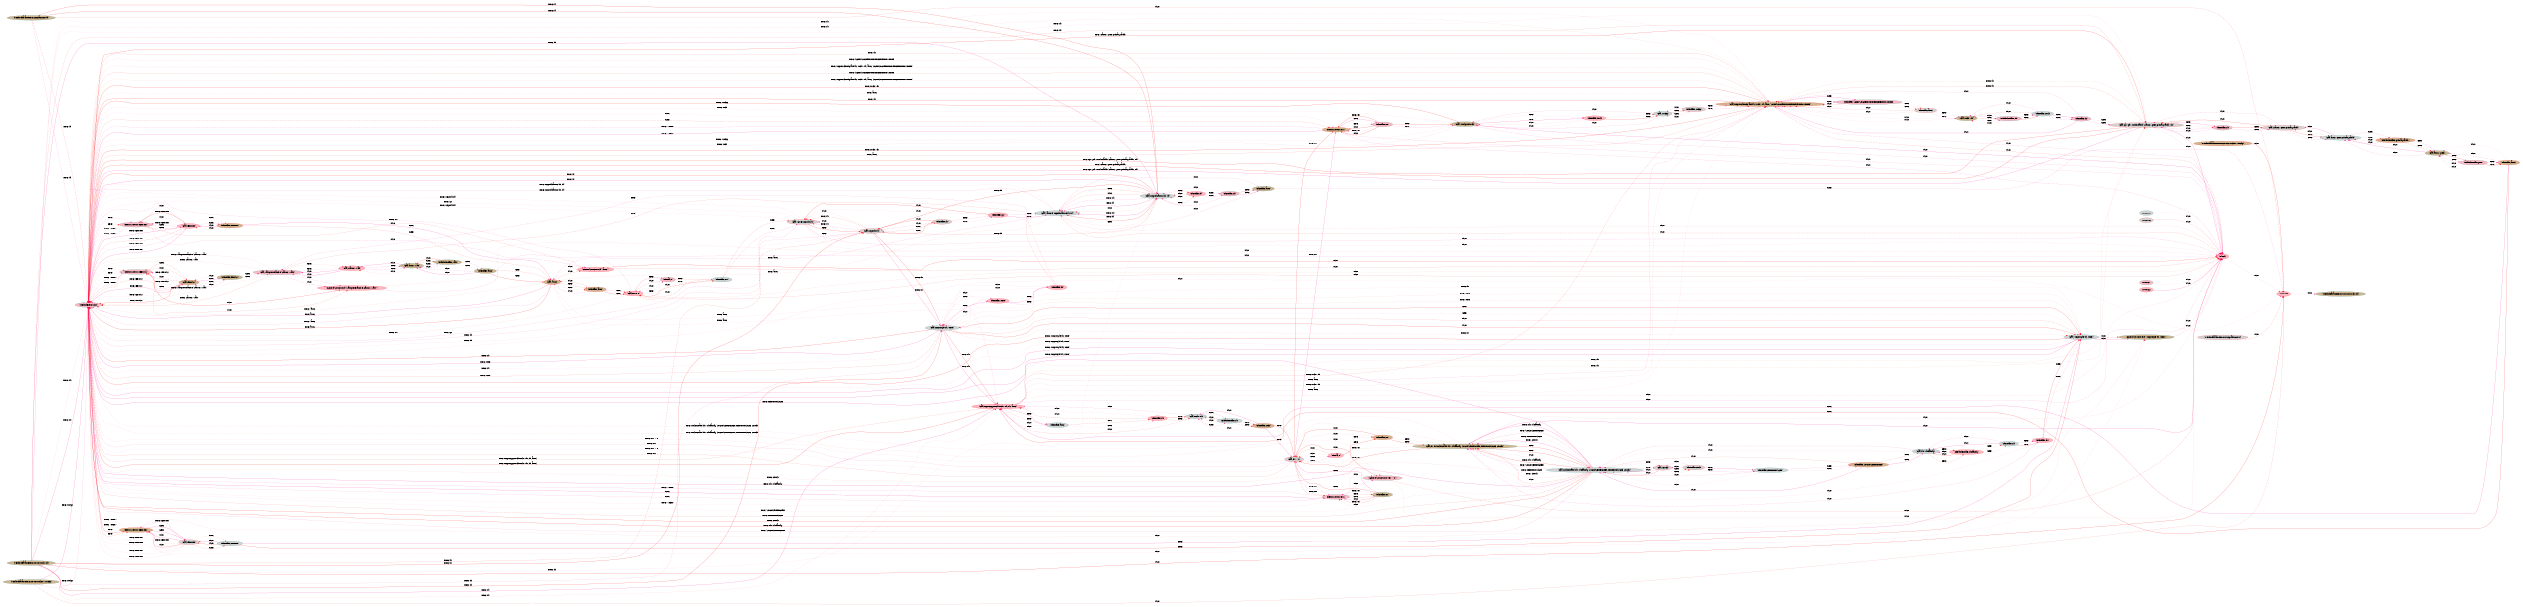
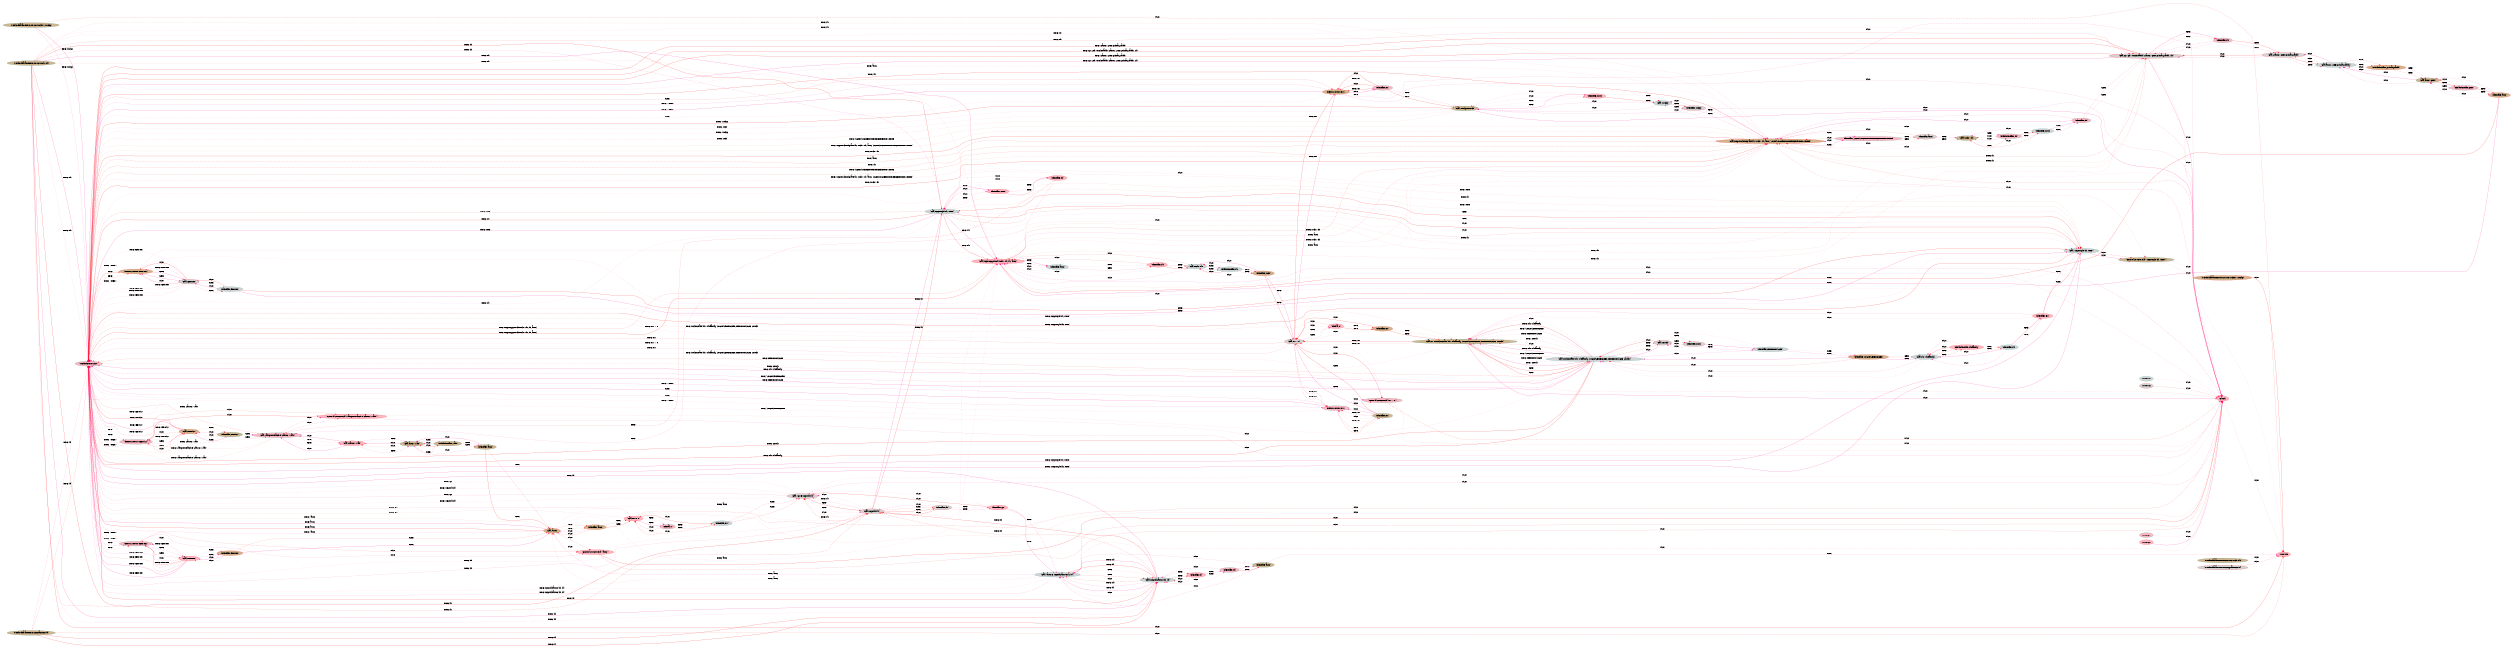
edge "1000105" -> "(MethodParameterOut,struct sock *sk)": reversed
